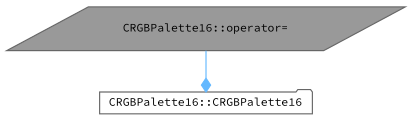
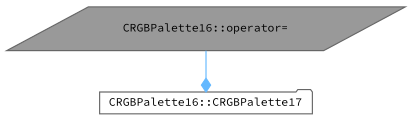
node "CRGBPalette16::CRGBPalette16": label "CRGBPalette16::CRGBPalette16" -> "CRGBPalette16::CRGBPalette17"
